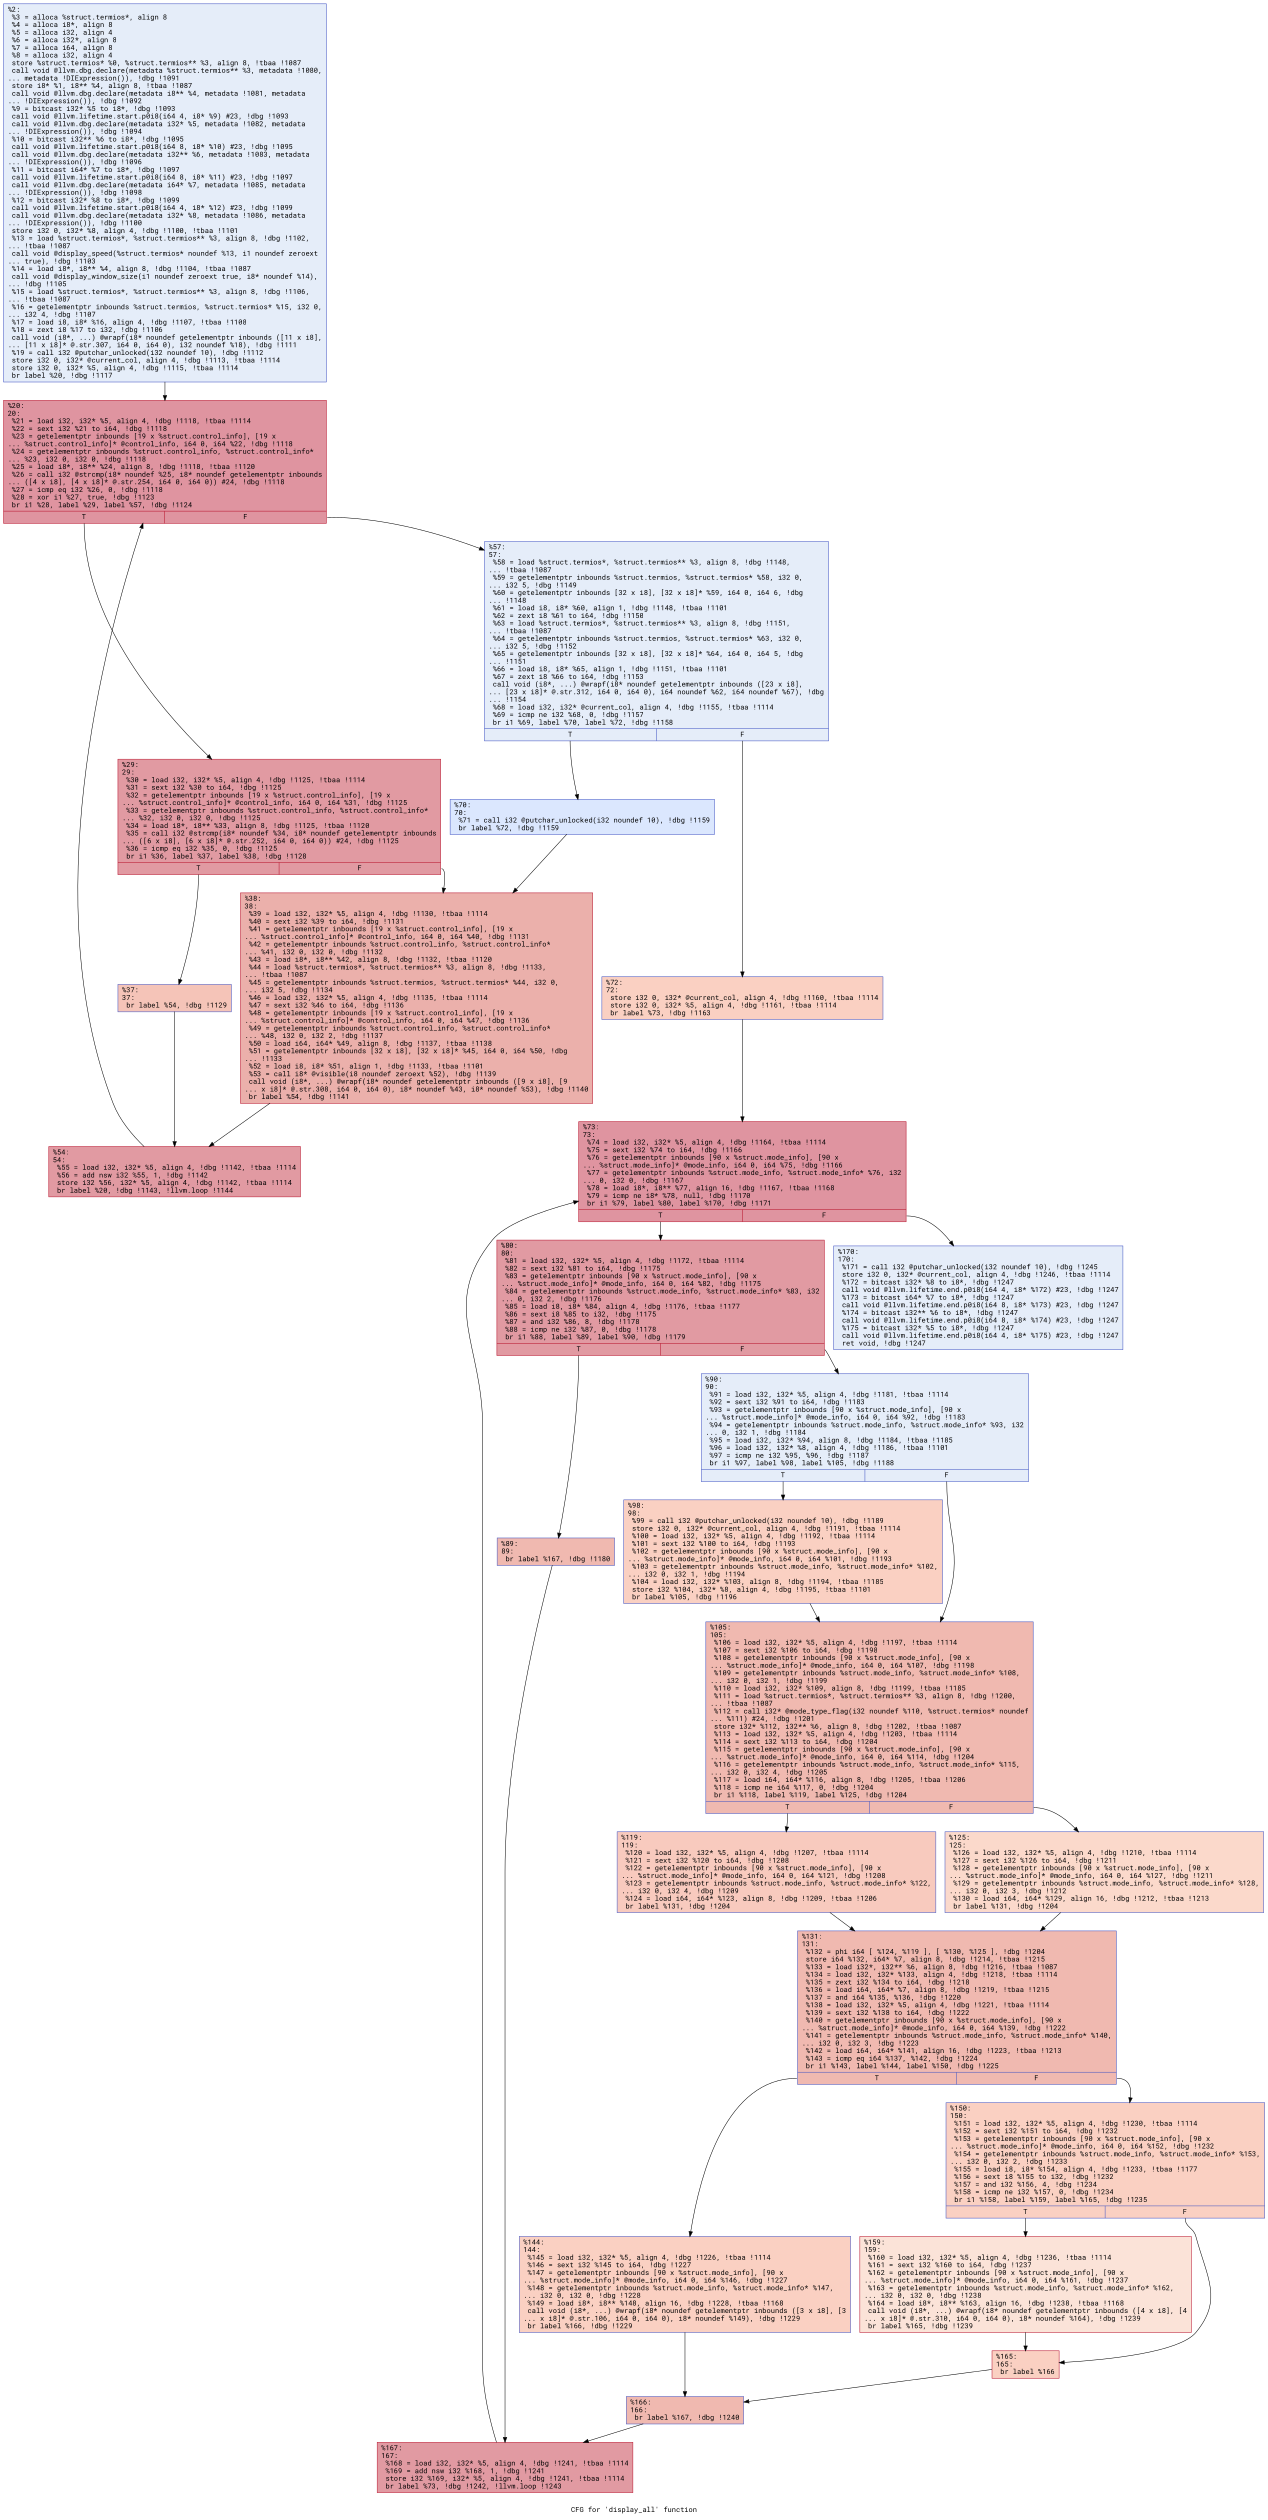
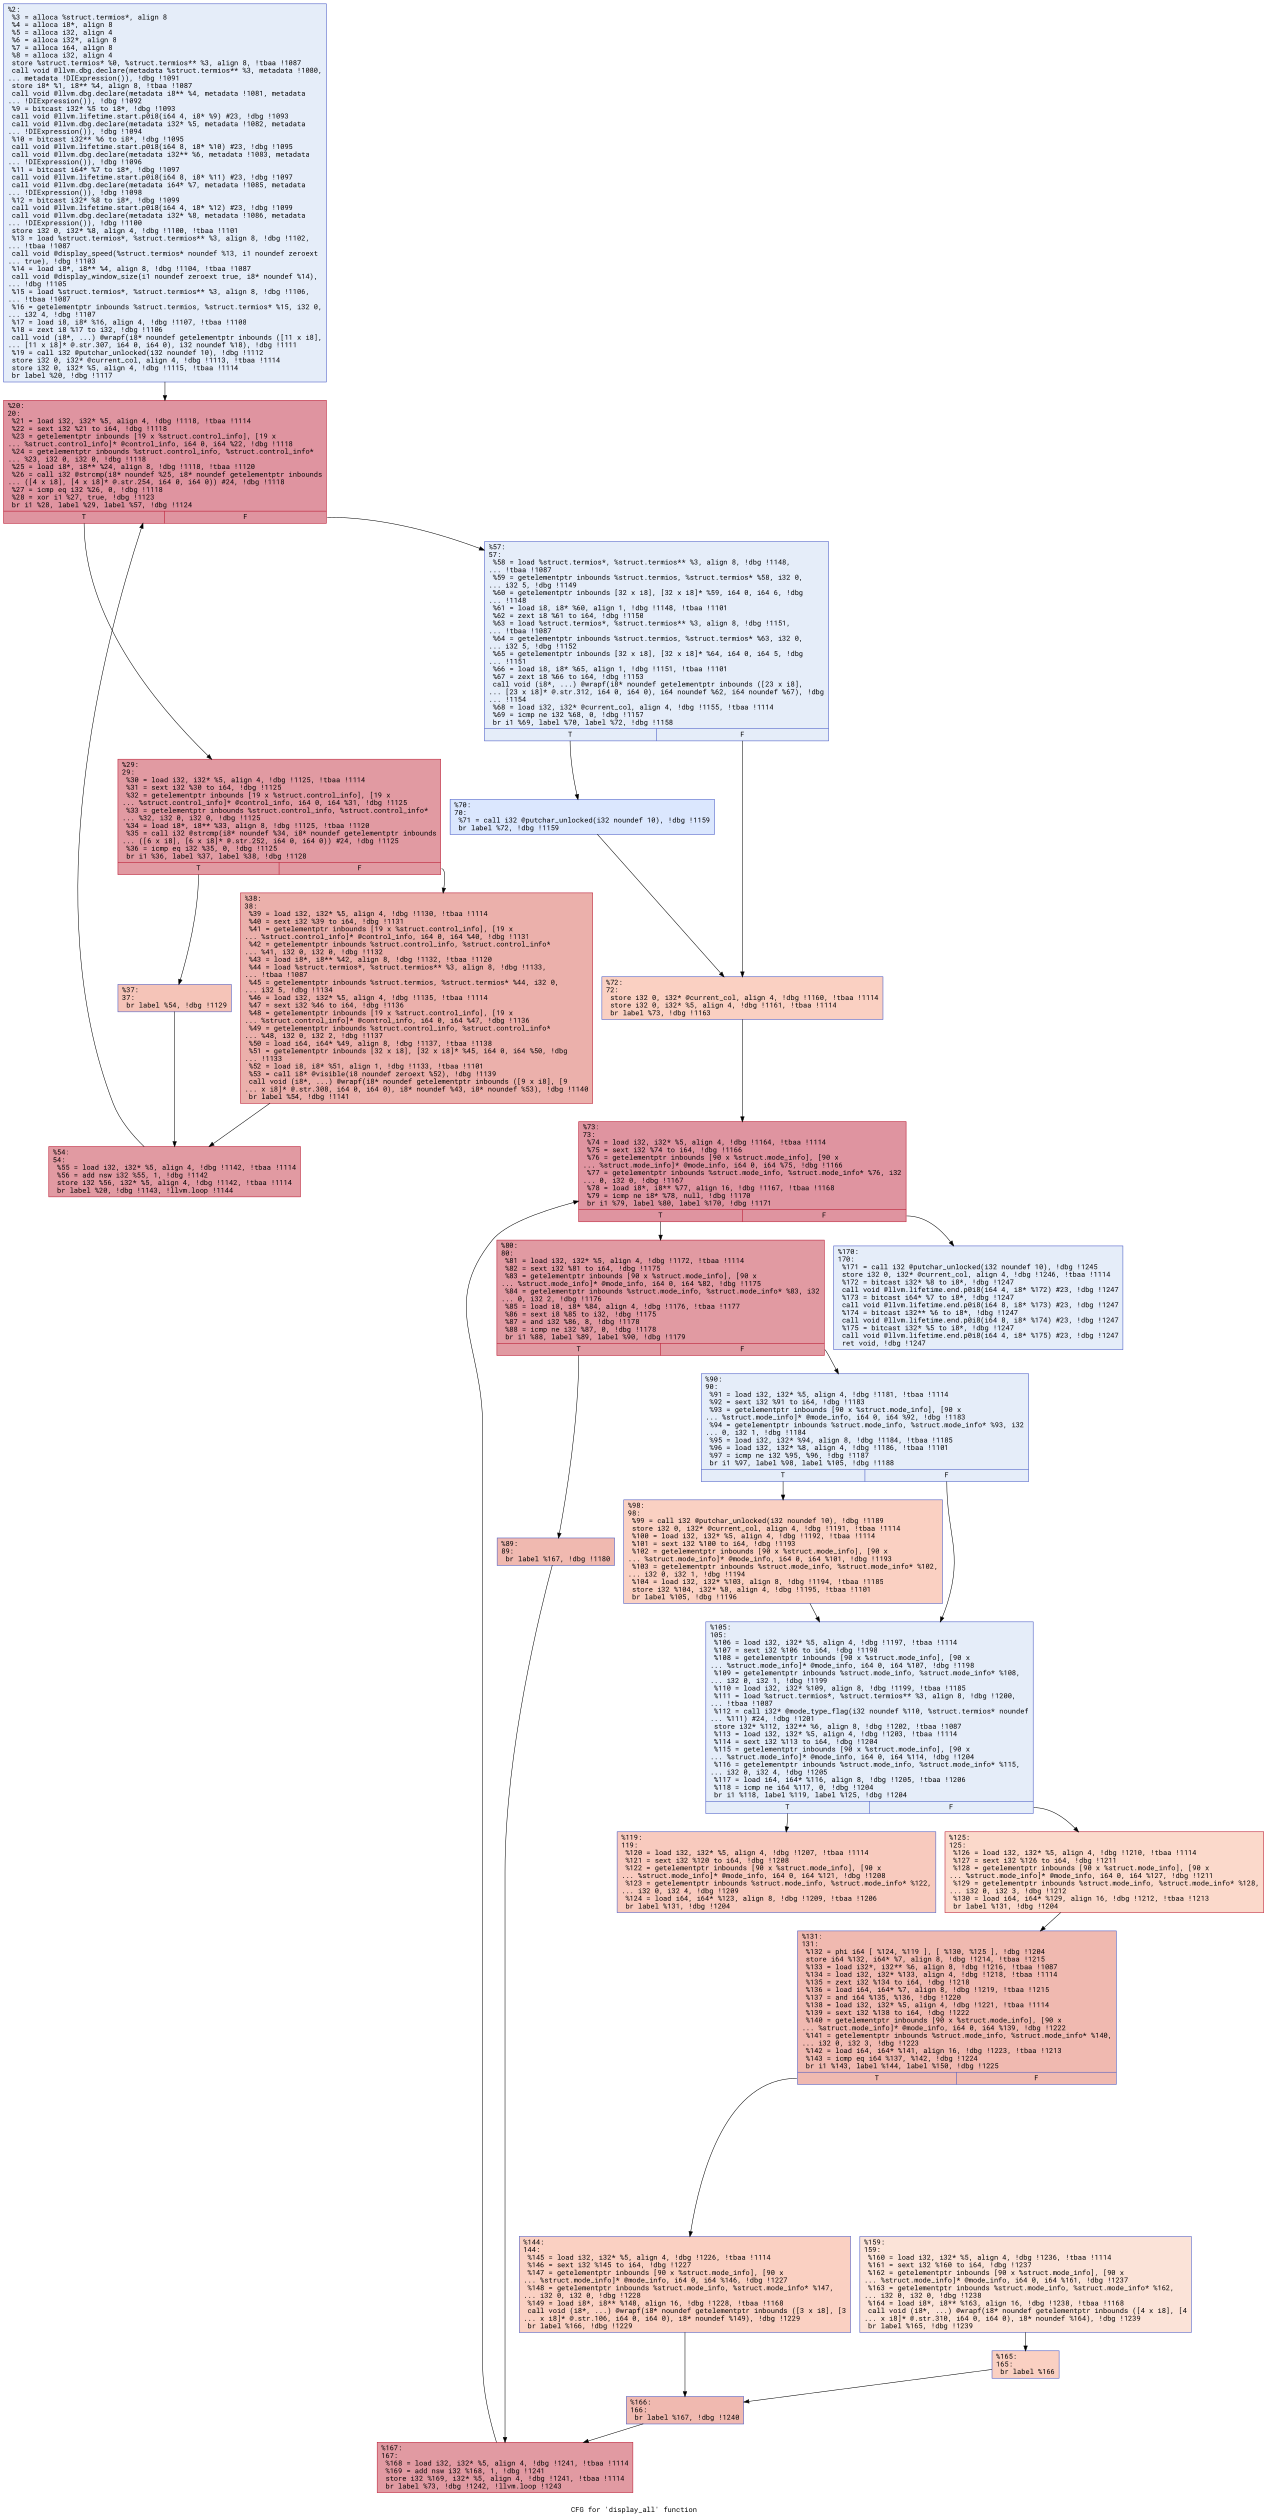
edge "%70:" -> "%38:": now "%70:" -> "%72:"
node "%105:": fillcolor #de614d70 -> #c5d6f270
node "%125:": color #3d50c3ff -> #b70d28ff
edge "%119:" -> "%131:": removed
node "%150:": removed
node "%159:": color #b70d28ff -> #3d50c3ff
node "%165:": color #b70d28ff -> #3d50c3ff
